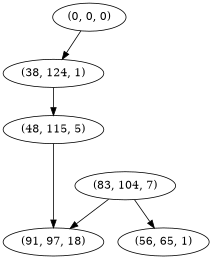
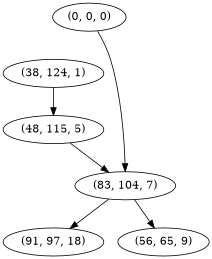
edge "(0, 0, 0)" -> "(38, 124, 1)": now "(0, 0, 0)" -> "(83, 104, 7)"
edge "(48, 115, 5)" -> "(91, 97, 18)": now "(48, 115, 5)" -> "(83, 104, 7)"
node "(56, 65, 1)": label "(56, 65, 1)" -> "(56, 65, 9)"
